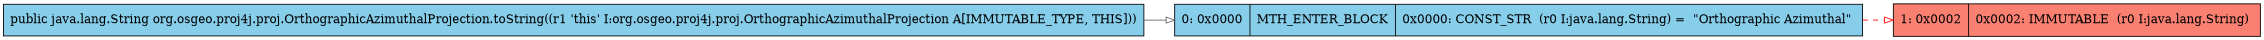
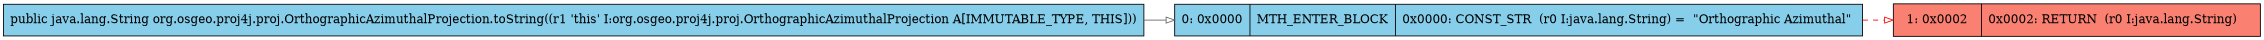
node "1: 0x0002": text "0x0002: IMMUTABLE  (r0 I:java.lang.String)" -> "0x0002: RETURN  (r0 I:java.lang.String)"
